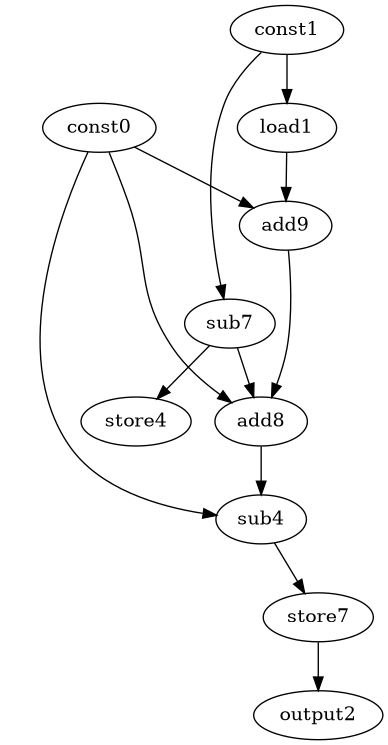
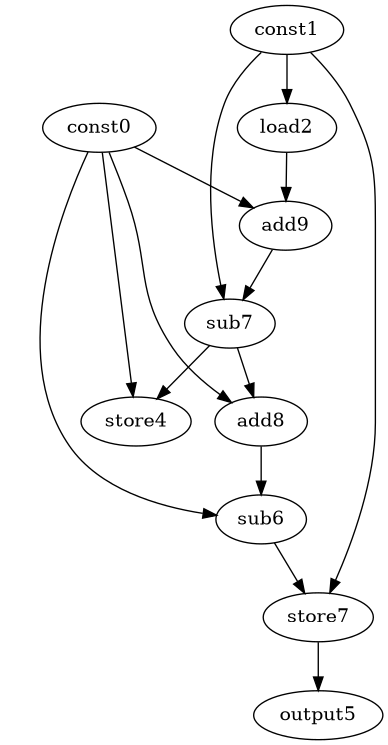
node "load1": label "load1" -> "load2"
edge "const0" -> "store4": added
edge "const1" -> "store7": added
edge "add9" -> "add8": now "add9" -> "sub7"
node "sub4": label "sub4" -> "sub6"
node "output2": label "output2" -> "output5"
